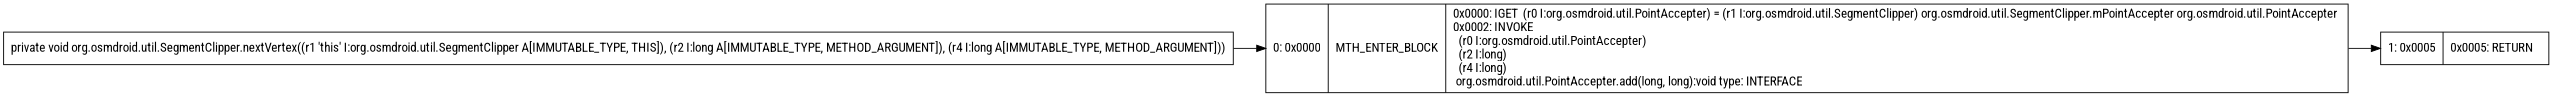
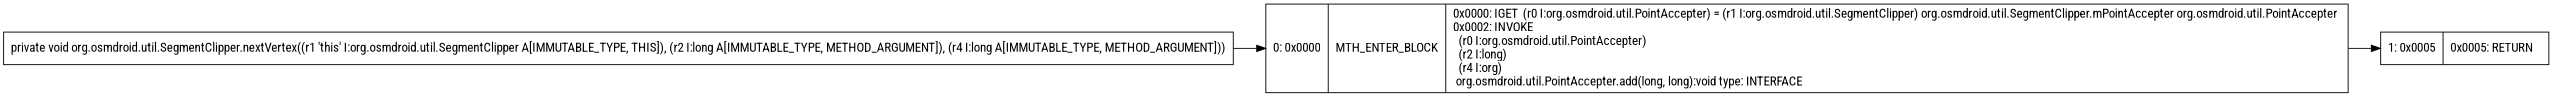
node "0: 0x0000": text "(r4 I:long)" -> "(r4 I:org)"
